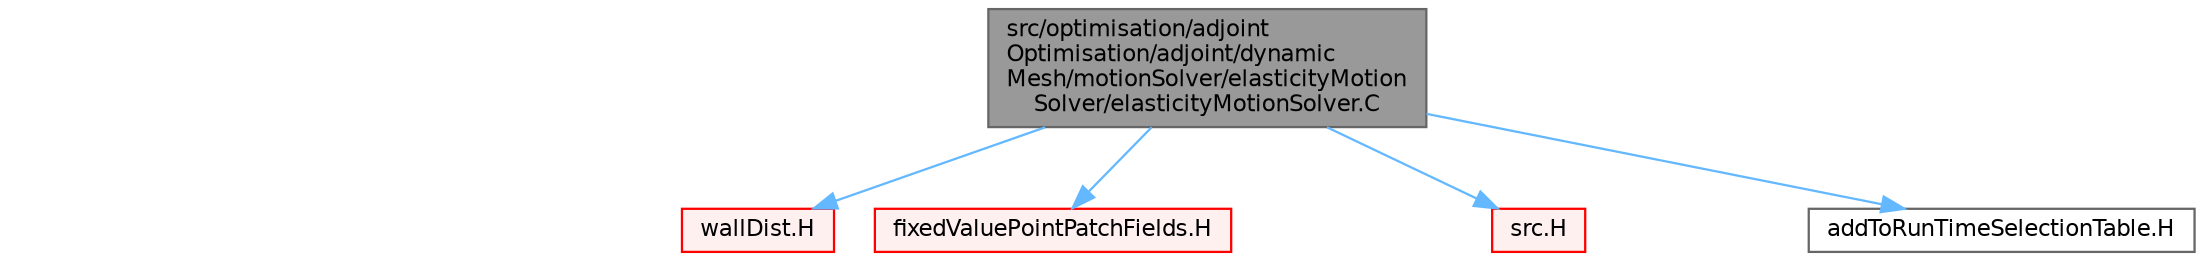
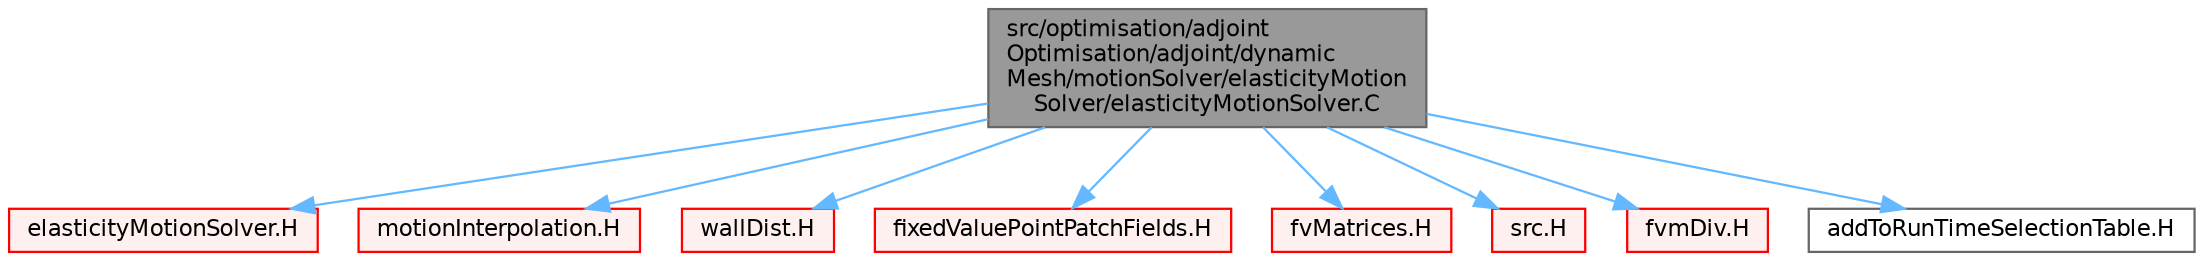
node "elasticityMotionSolver.H": added
node "motionInterpolation.H": added
node "fvMatrices.H": added
node "fvmDiv.H": added
